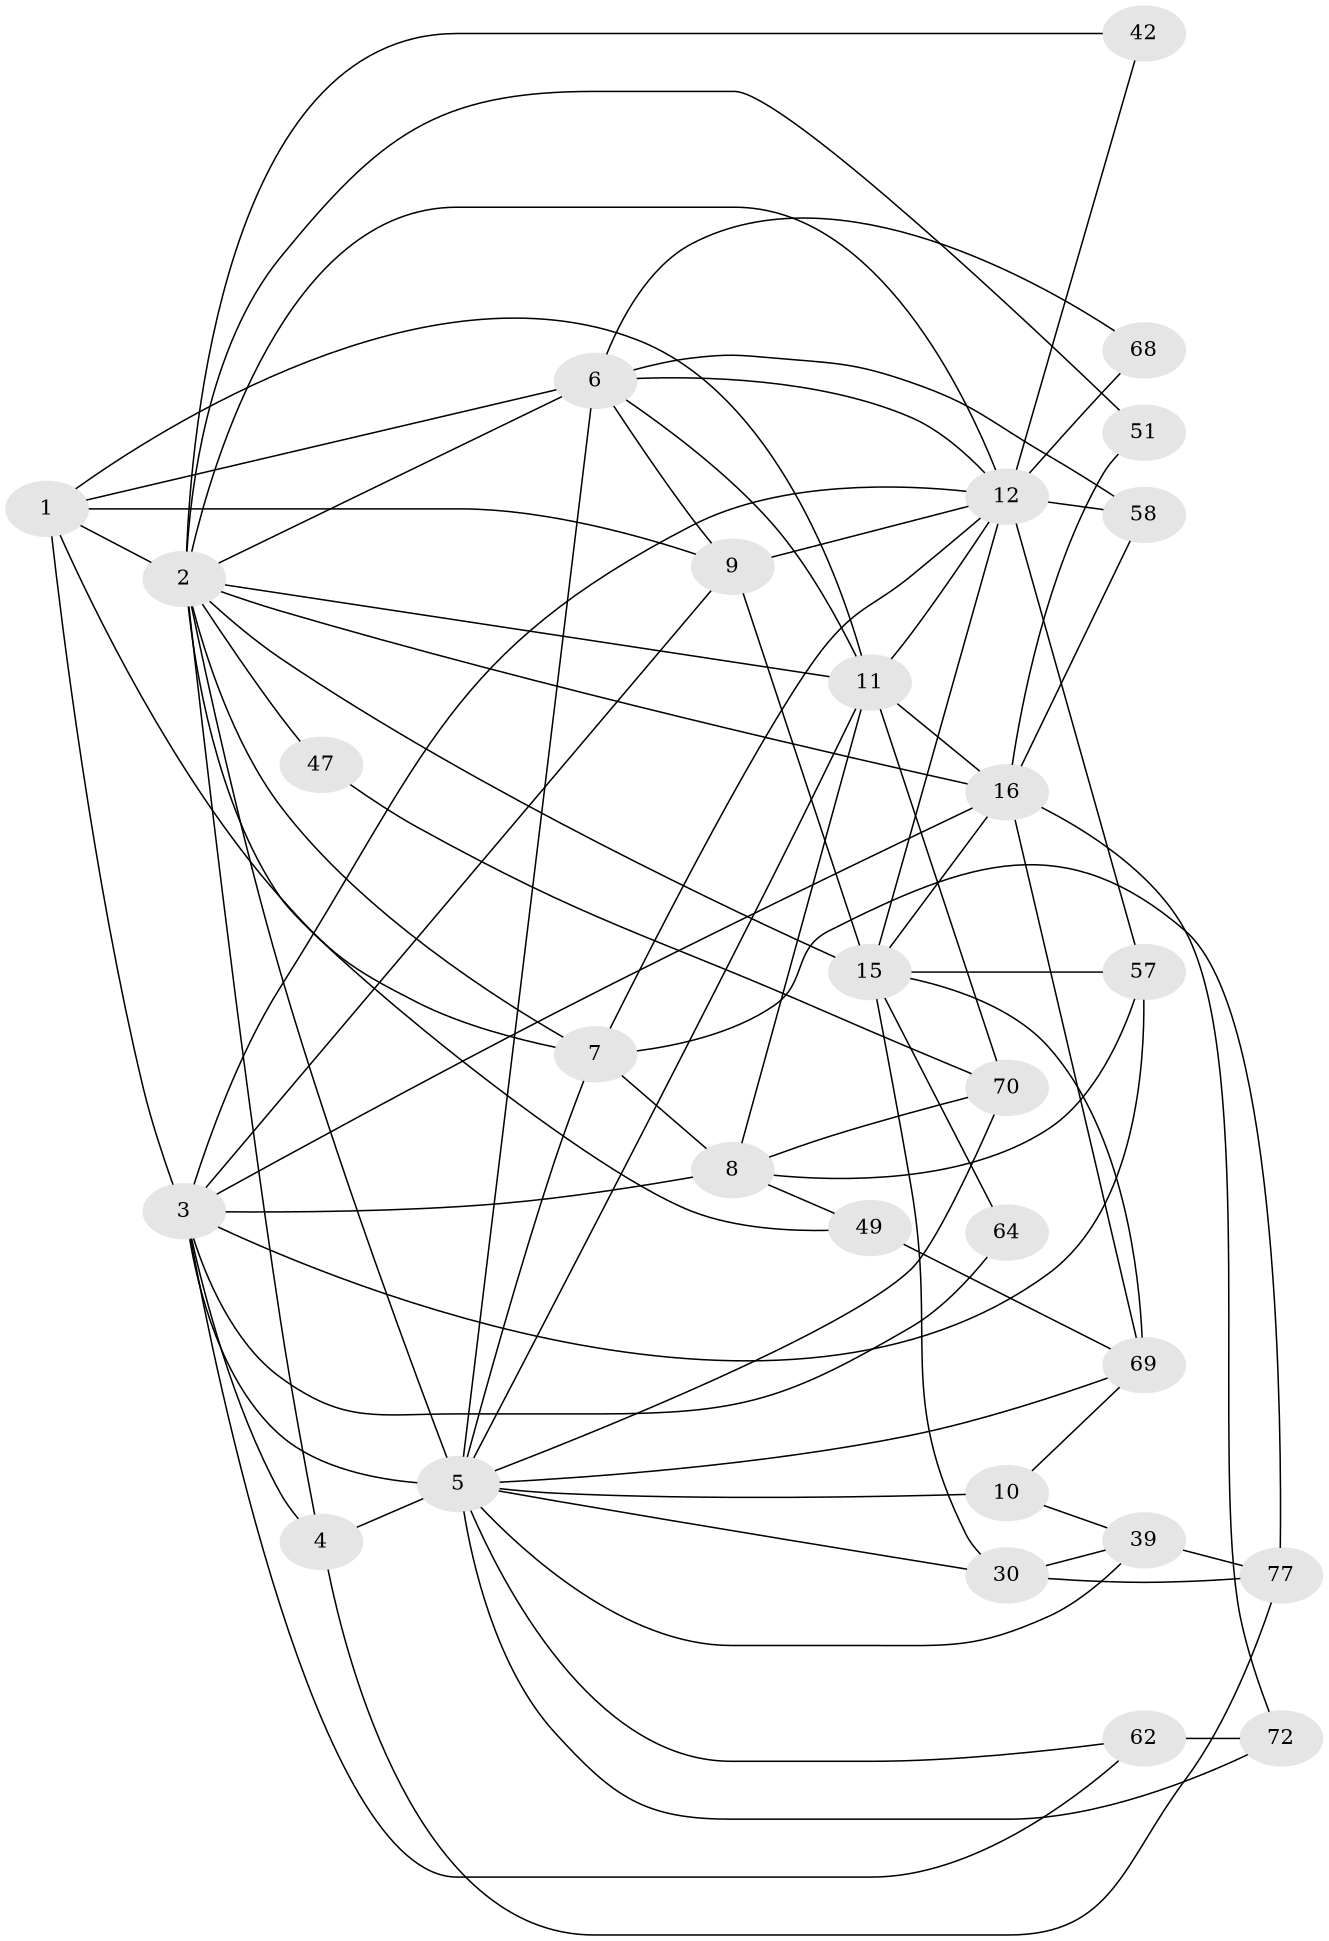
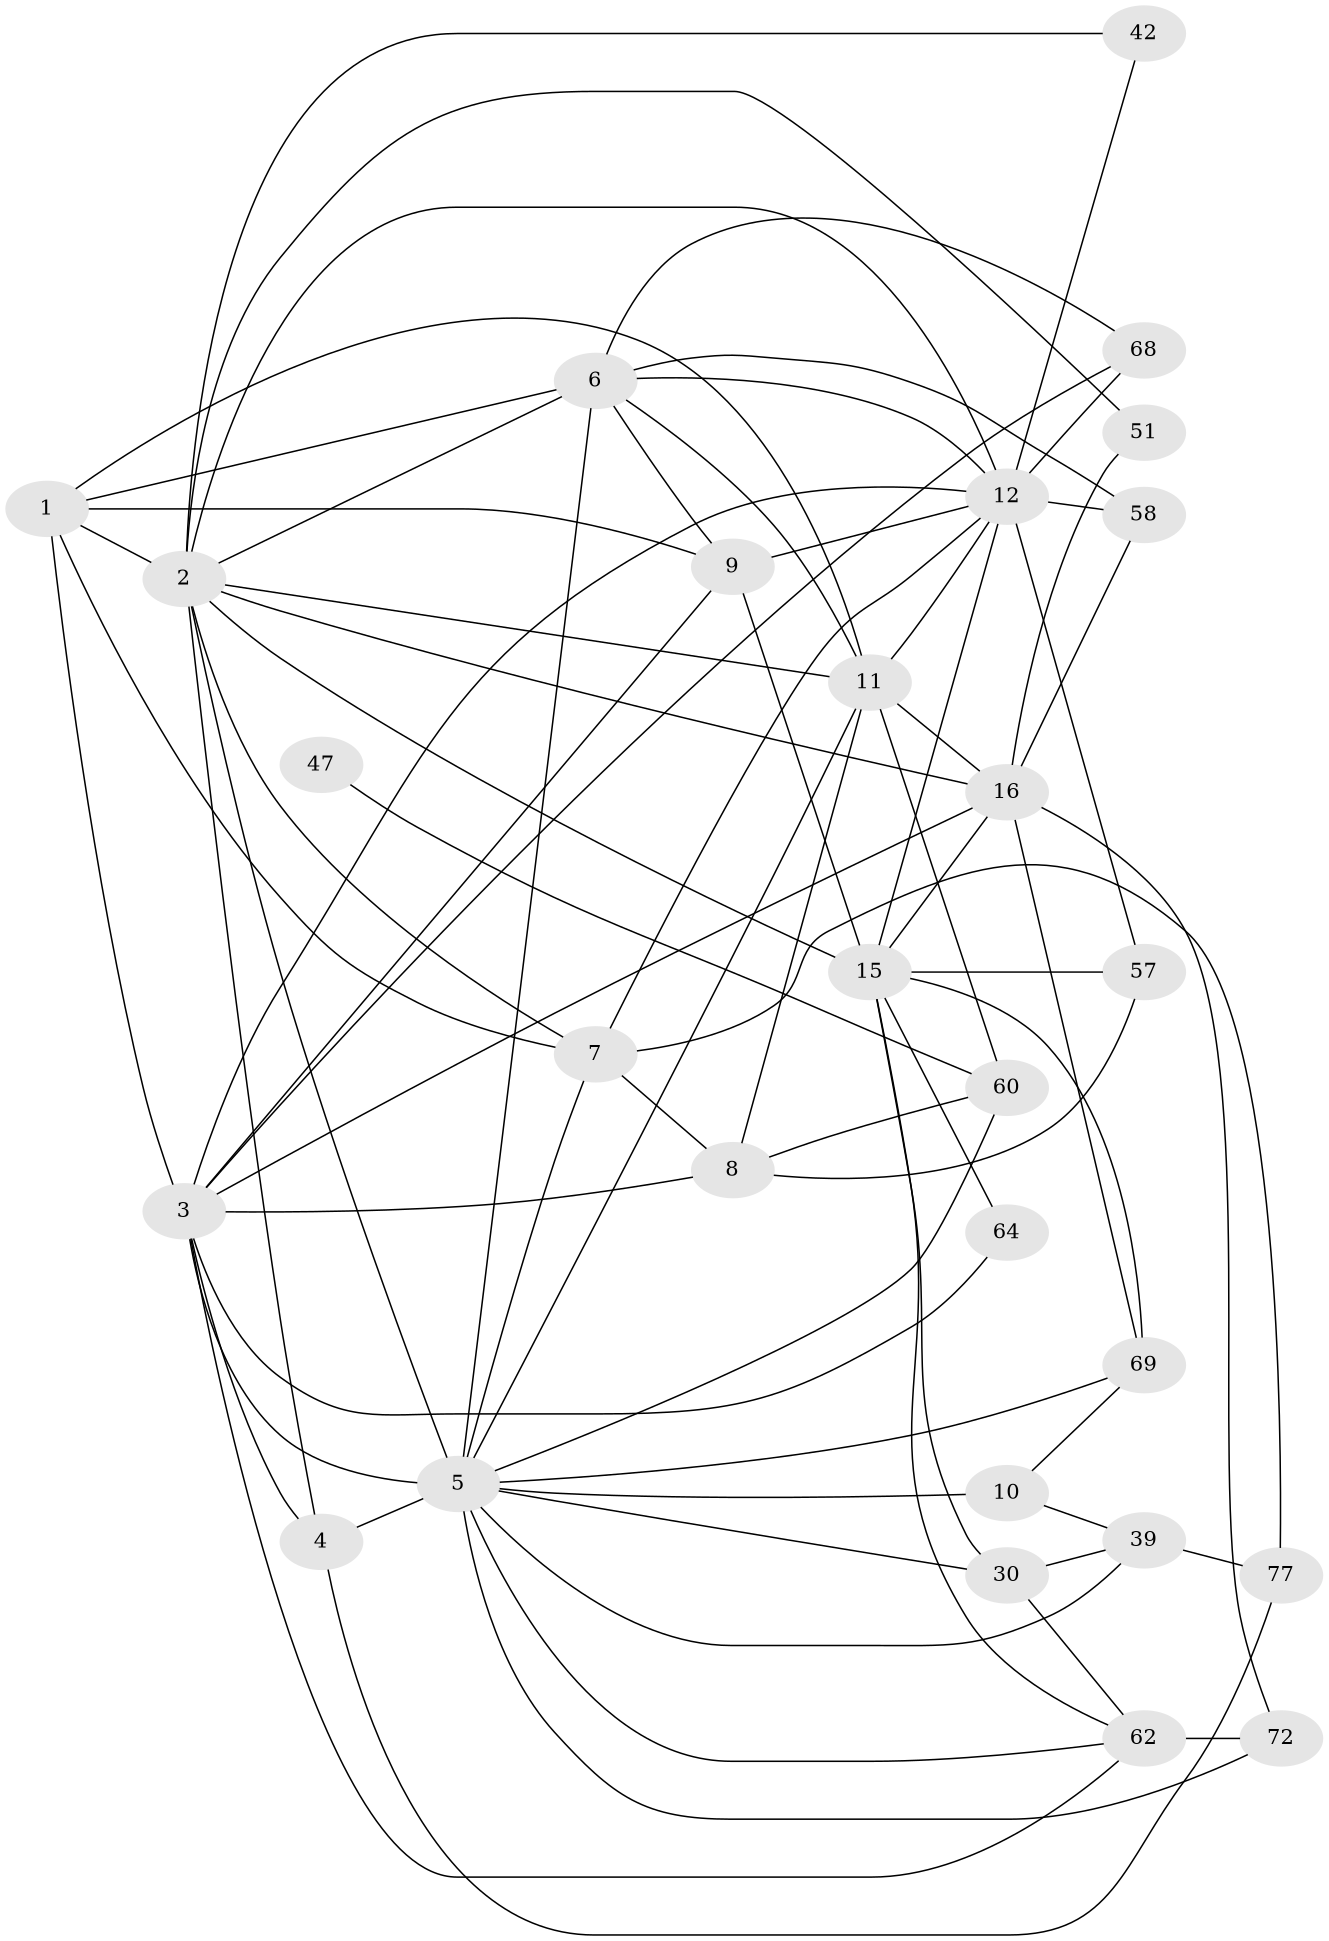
edge "2" -- "47": removed
node "70": label "70" -> "60"
node "49": removed
edge "57" -- "3": now "68" -- "3"
edge "15" -- "62": added
edge "30" -- "77": now "30" -- "62"
